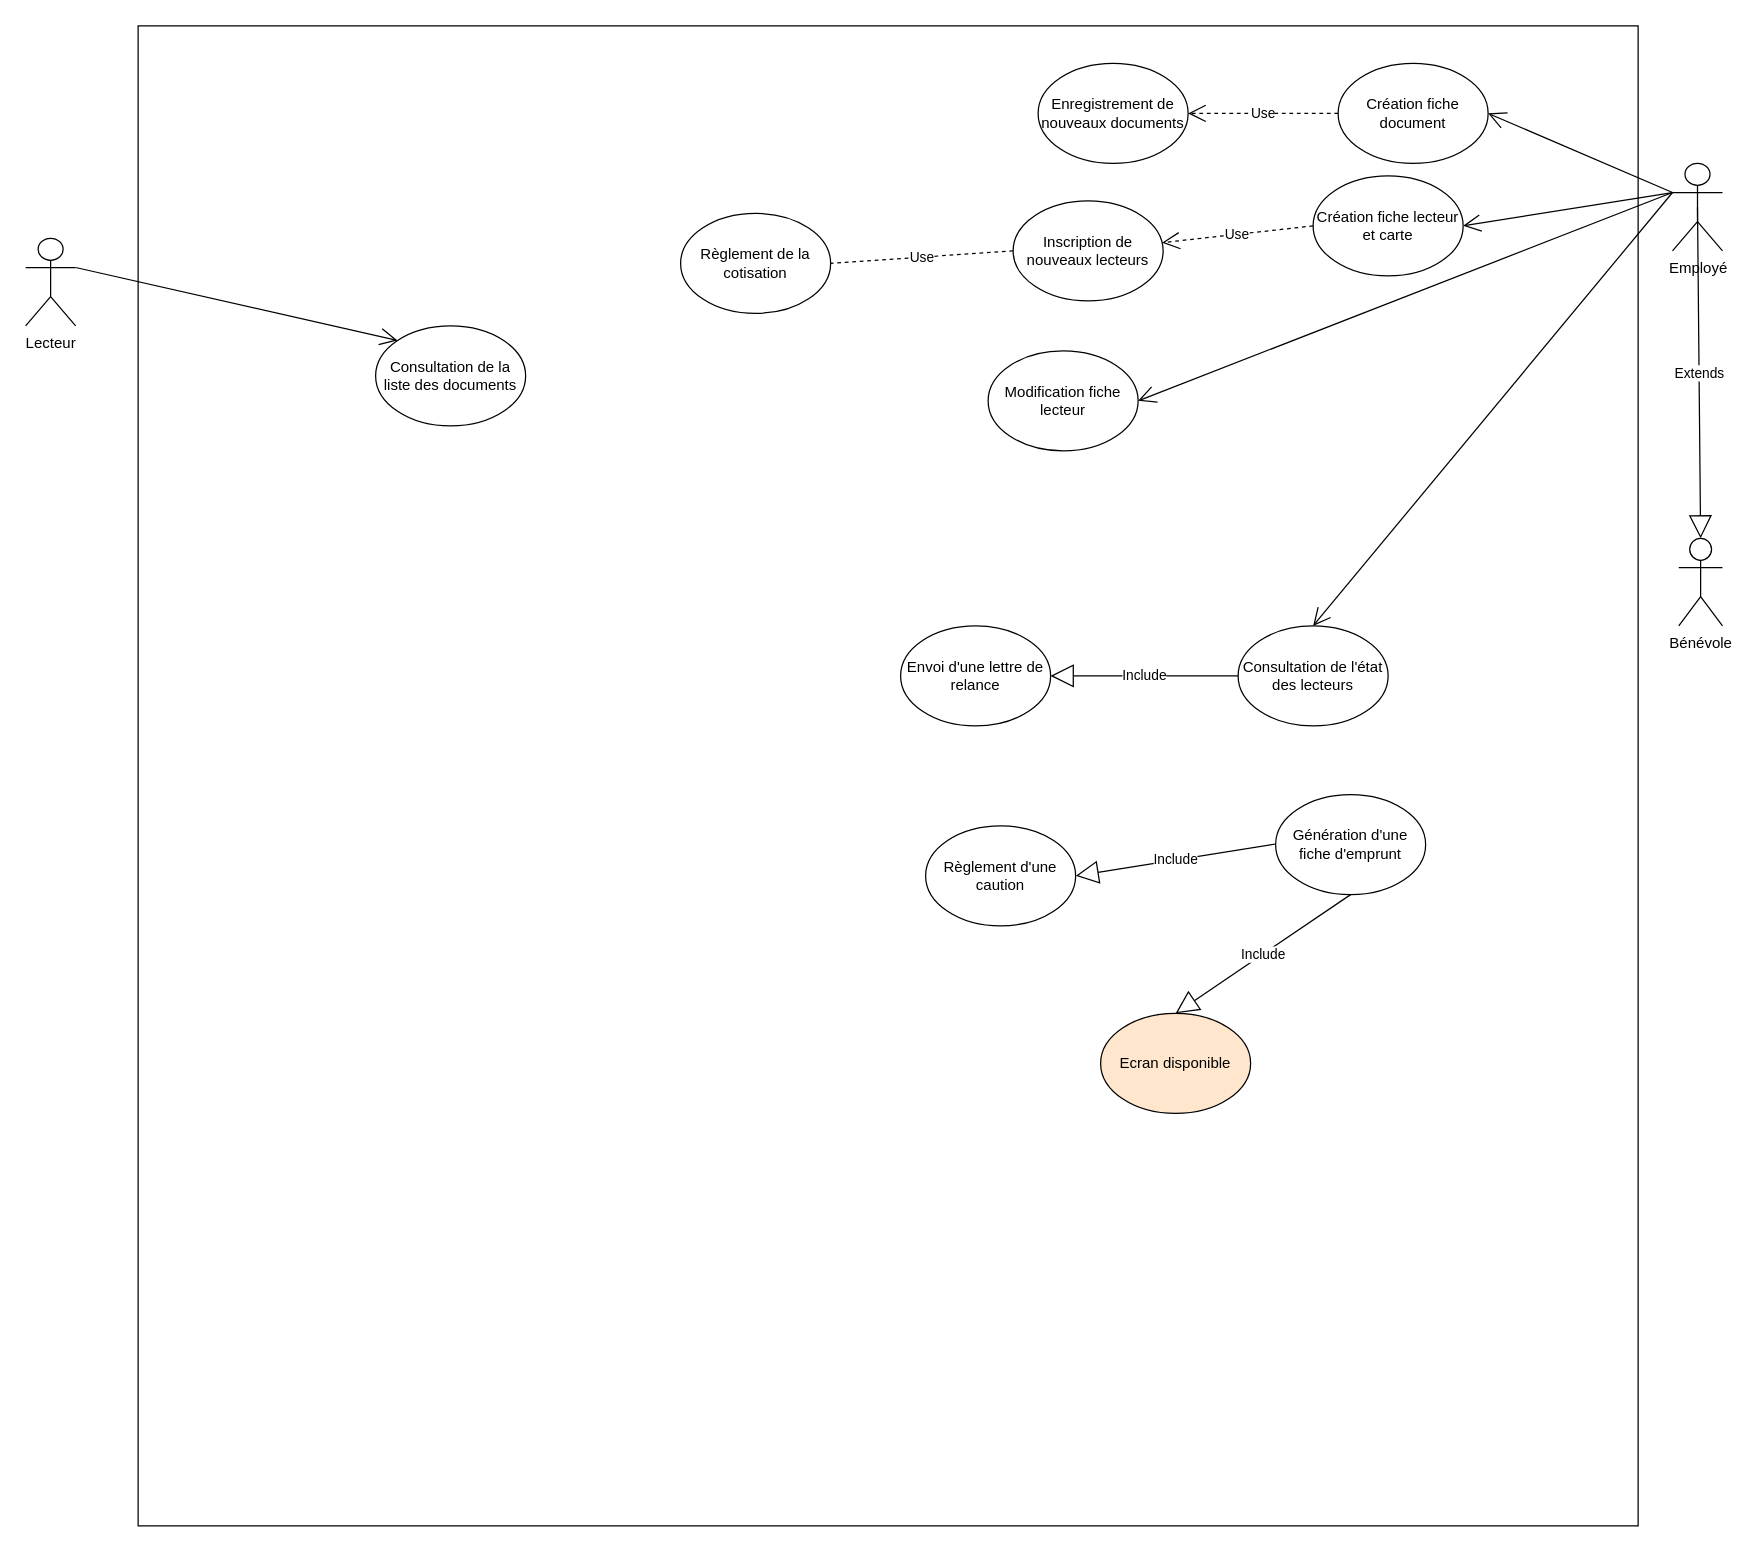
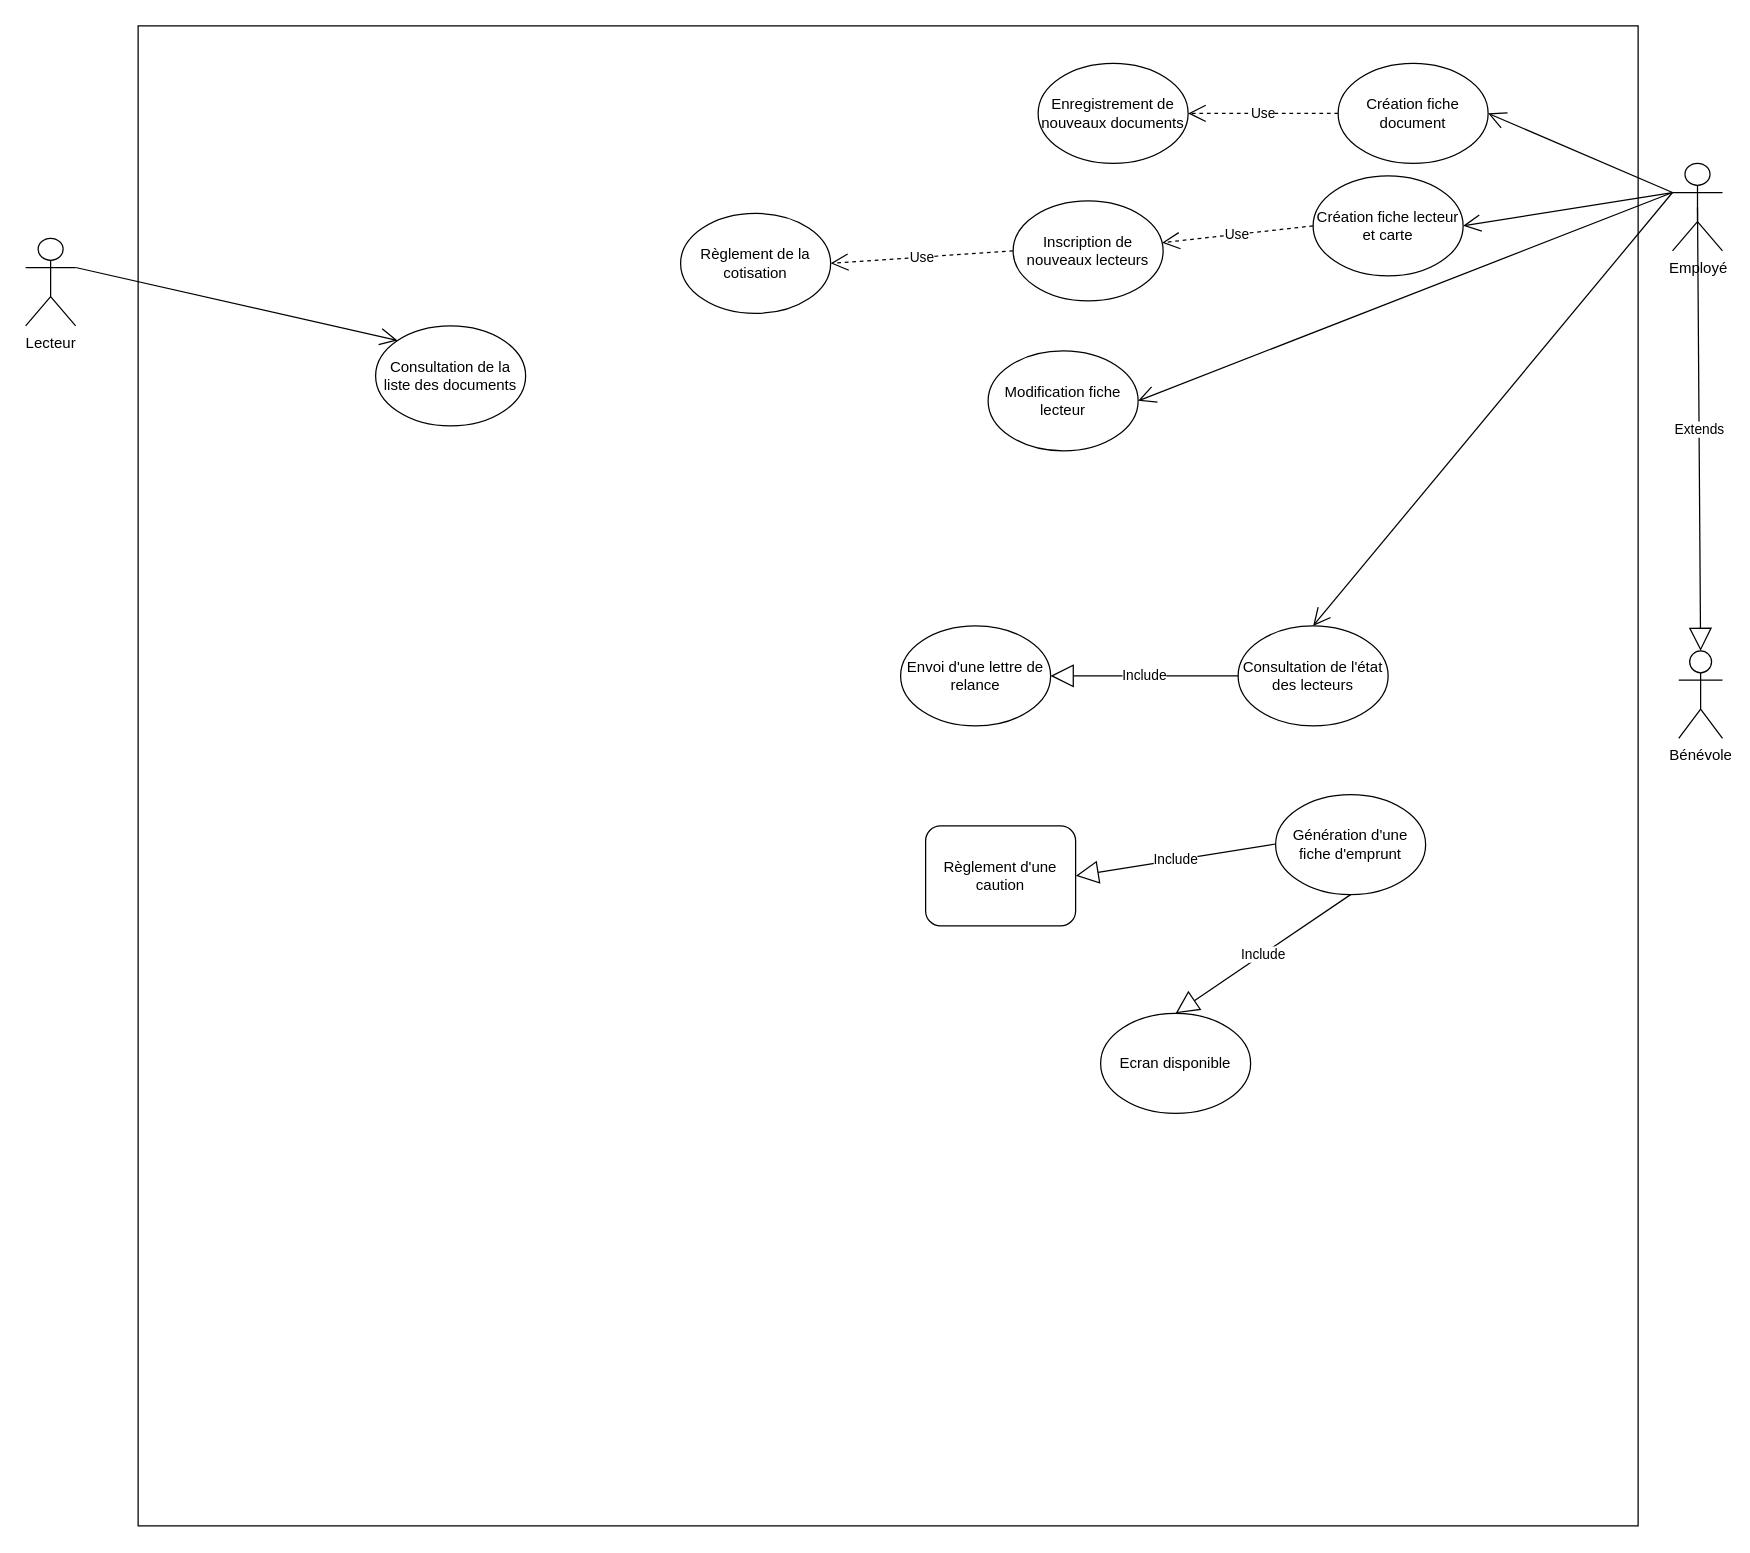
edge "Inscription de nouveaux lecteurs" -- "Règlement de la cotisation": arrowhead none -> open
node "Bénévole": moved (1701, 582) -> (1701, 694)
node "Règlement d'une caution": shape ellipse -> rounded rectangle
node "Ecran disponible": fillcolor #ffe6cc -> #ffffff
